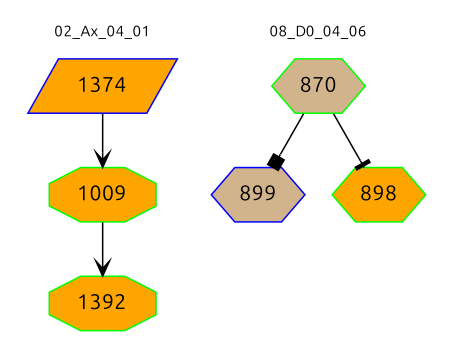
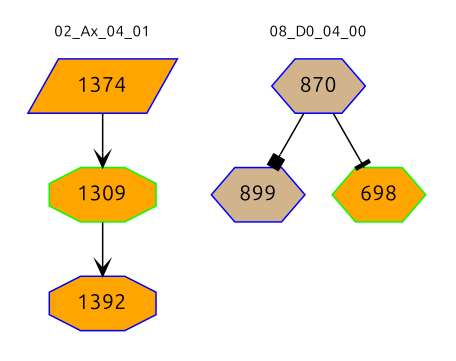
cluster "08_D0_04_06": label "08_D0_04_06" -> "08_D0_04_00"
node "870": color green -> blue
node "1009": label "1009" -> "1309"
node "898": label "898" -> "698"
node "1392": color green -> blue
